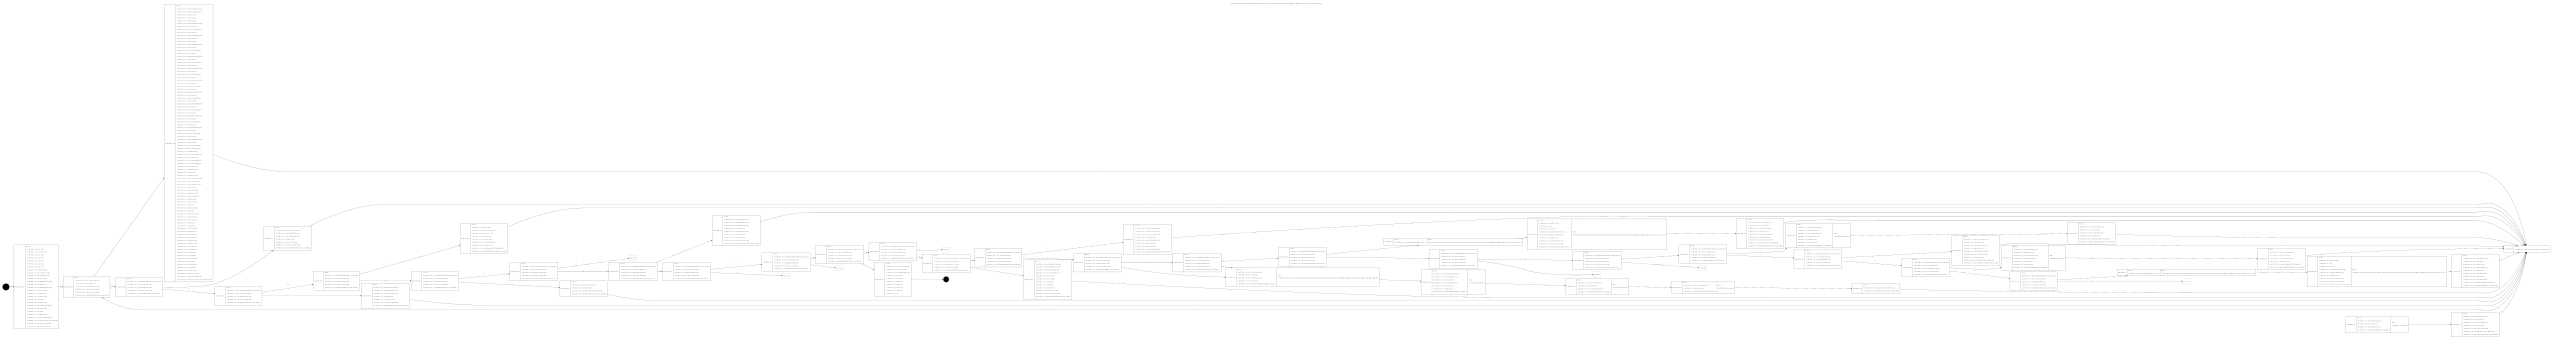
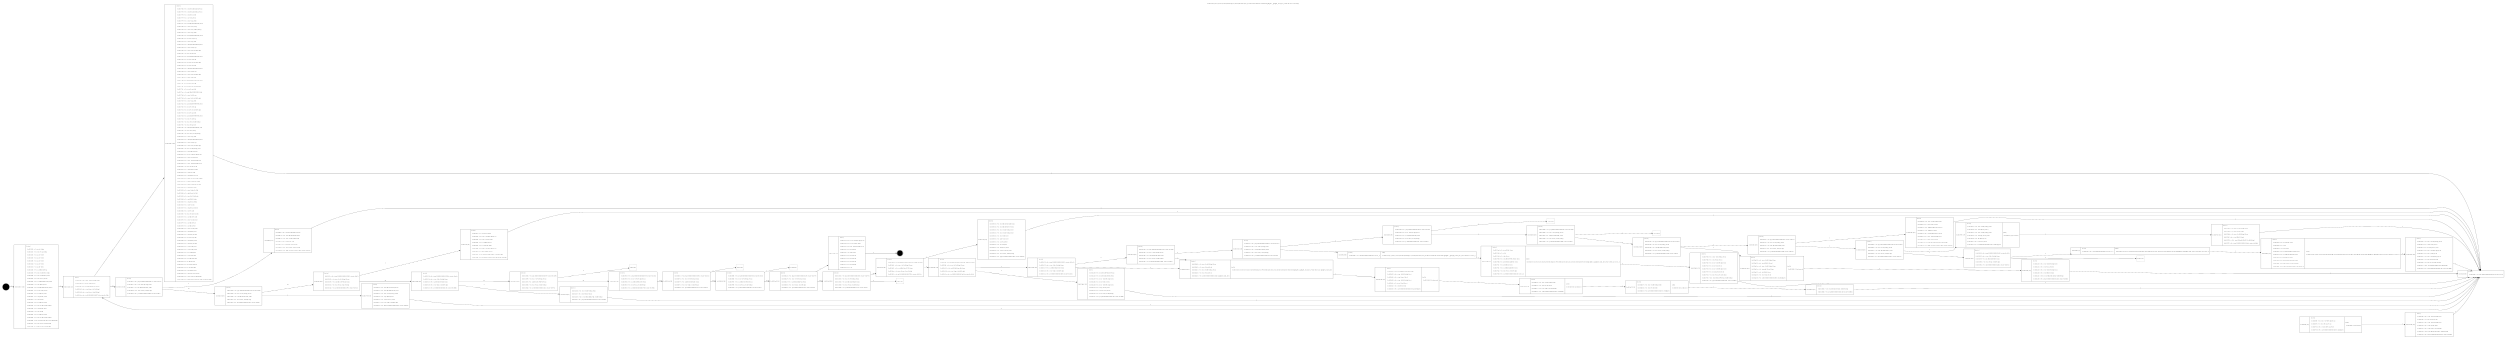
node "0x401984 [36]": removed
